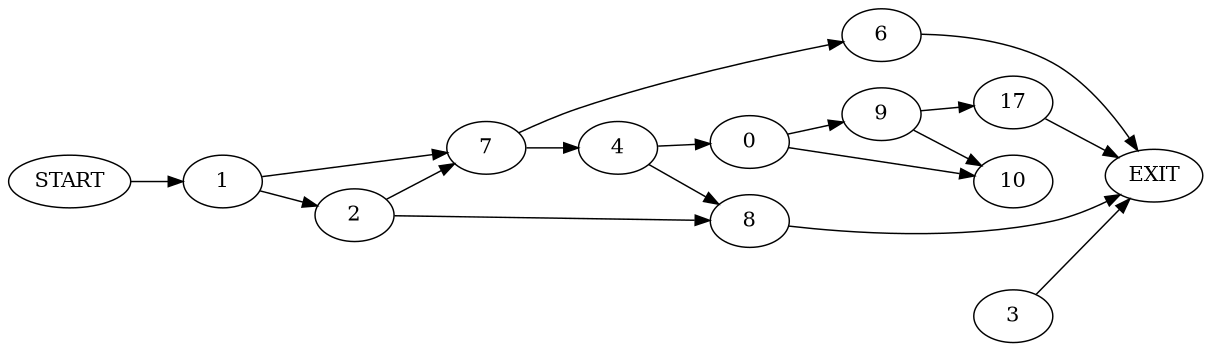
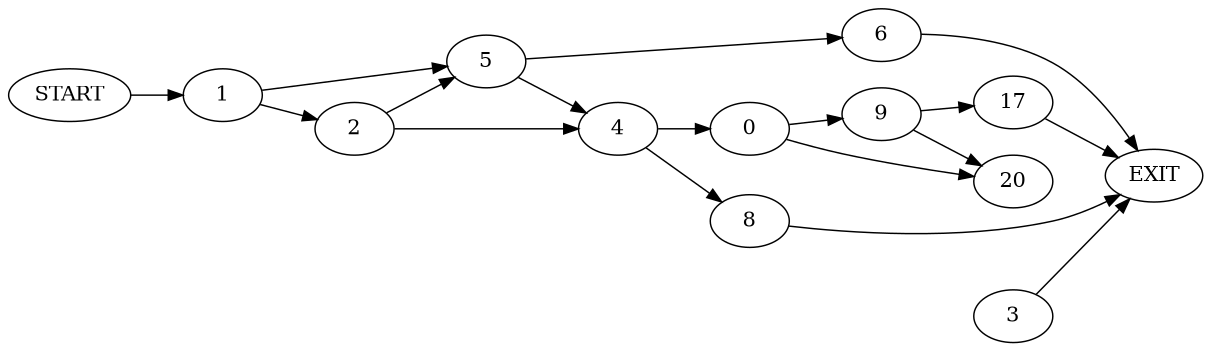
node "7": label "7" -> "5"
node "10": label "10" -> "20"
edge "2" -> "8": now "2" -> "4"
